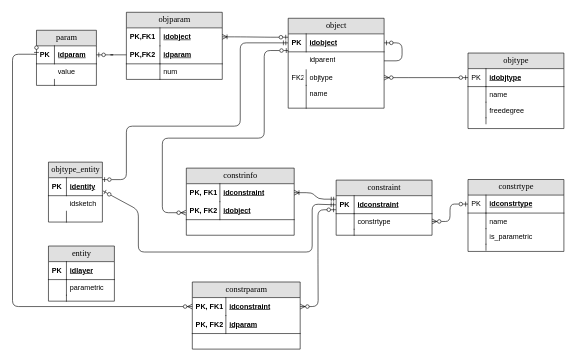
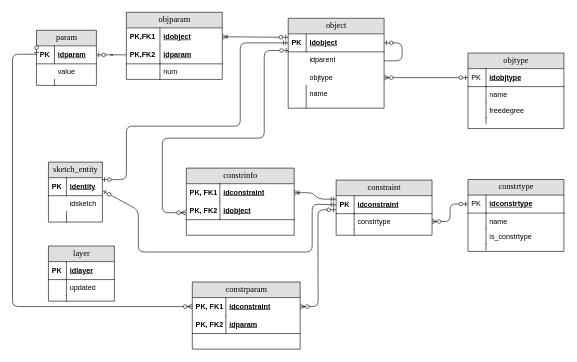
node "FK2": removed
node "objtype_entity": label "objtype_entity" -> "sketch_entity"
node "is_parametric": label "is_parametric" -> "is_constrtype"
node "entity": label "entity" -> "layer"
node "parametric": label "parametric" -> "updated"
